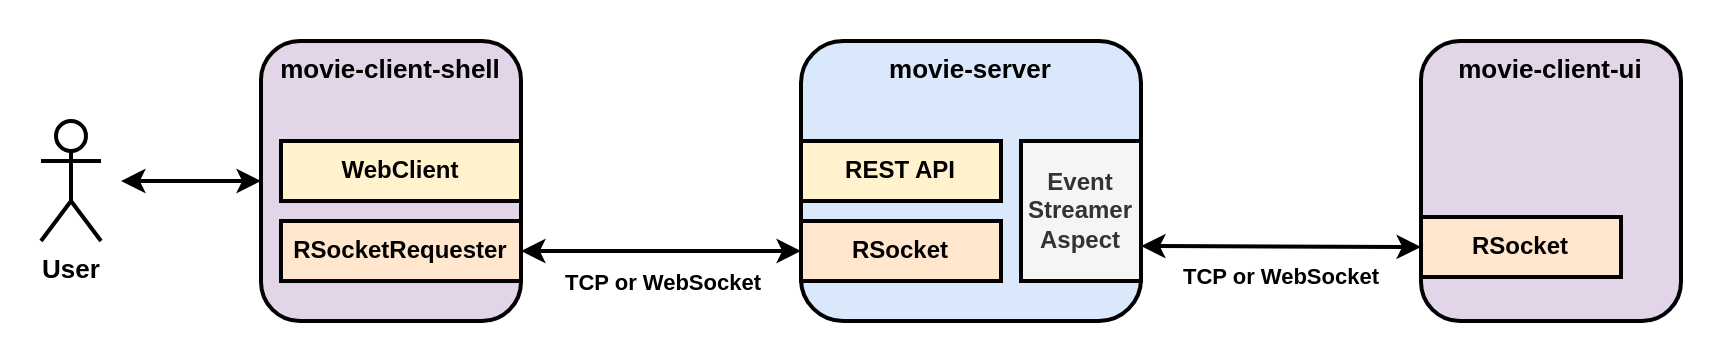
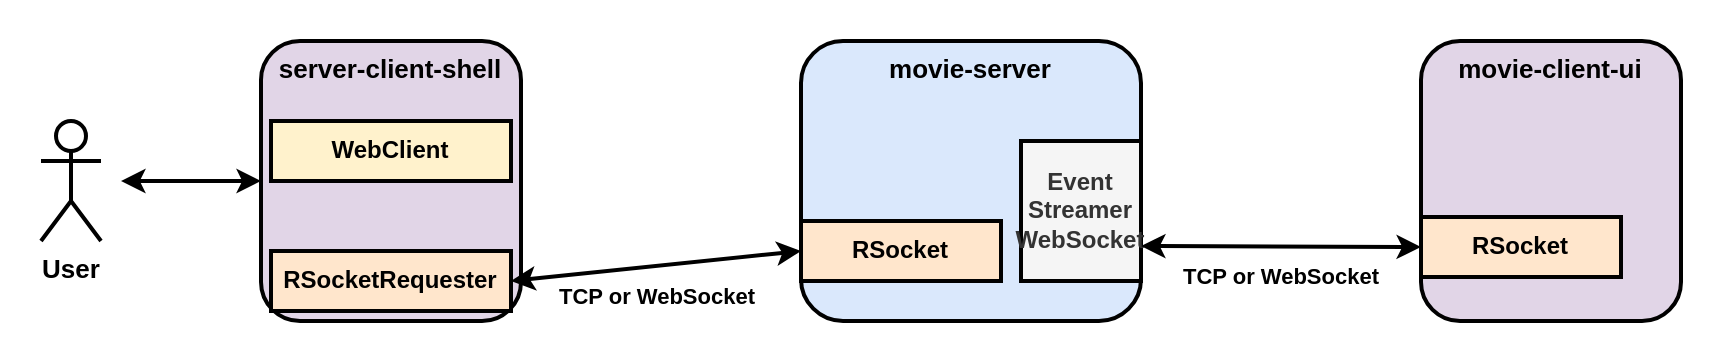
node "movie-client-shell": label "movie-client-shell" -> "server-client-shell"
node "WebClient": moved (401, 171) -> (391, 151)
node "REST API": removed
node "Event Streamer Aspect": label "Event Streamer Aspect" -> "Event Streamer WebSocket"
node "RSocketRequester": moved (401, 251) -> (391, 281)
